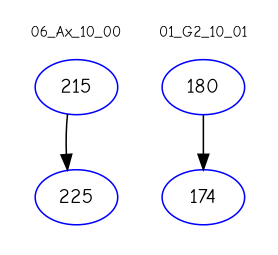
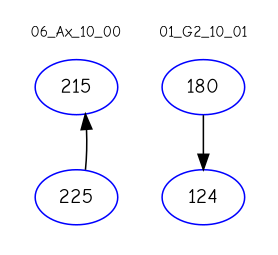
edge "215" -> "225": reversed
node "174": label "174" -> "124"
